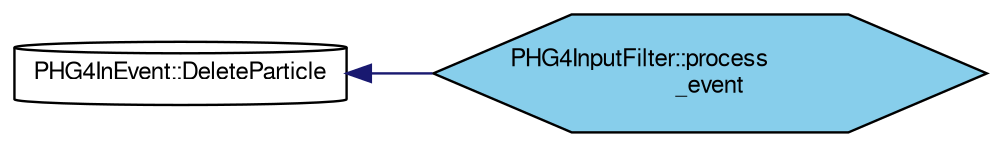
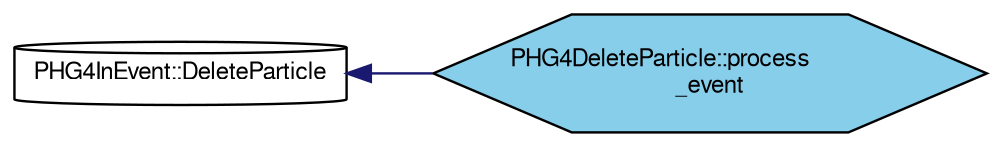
node "PHG4InputFilter::process _event": label "PHG4InputFilter::process _event" -> "PHG4DeleteParticle::process _event"
